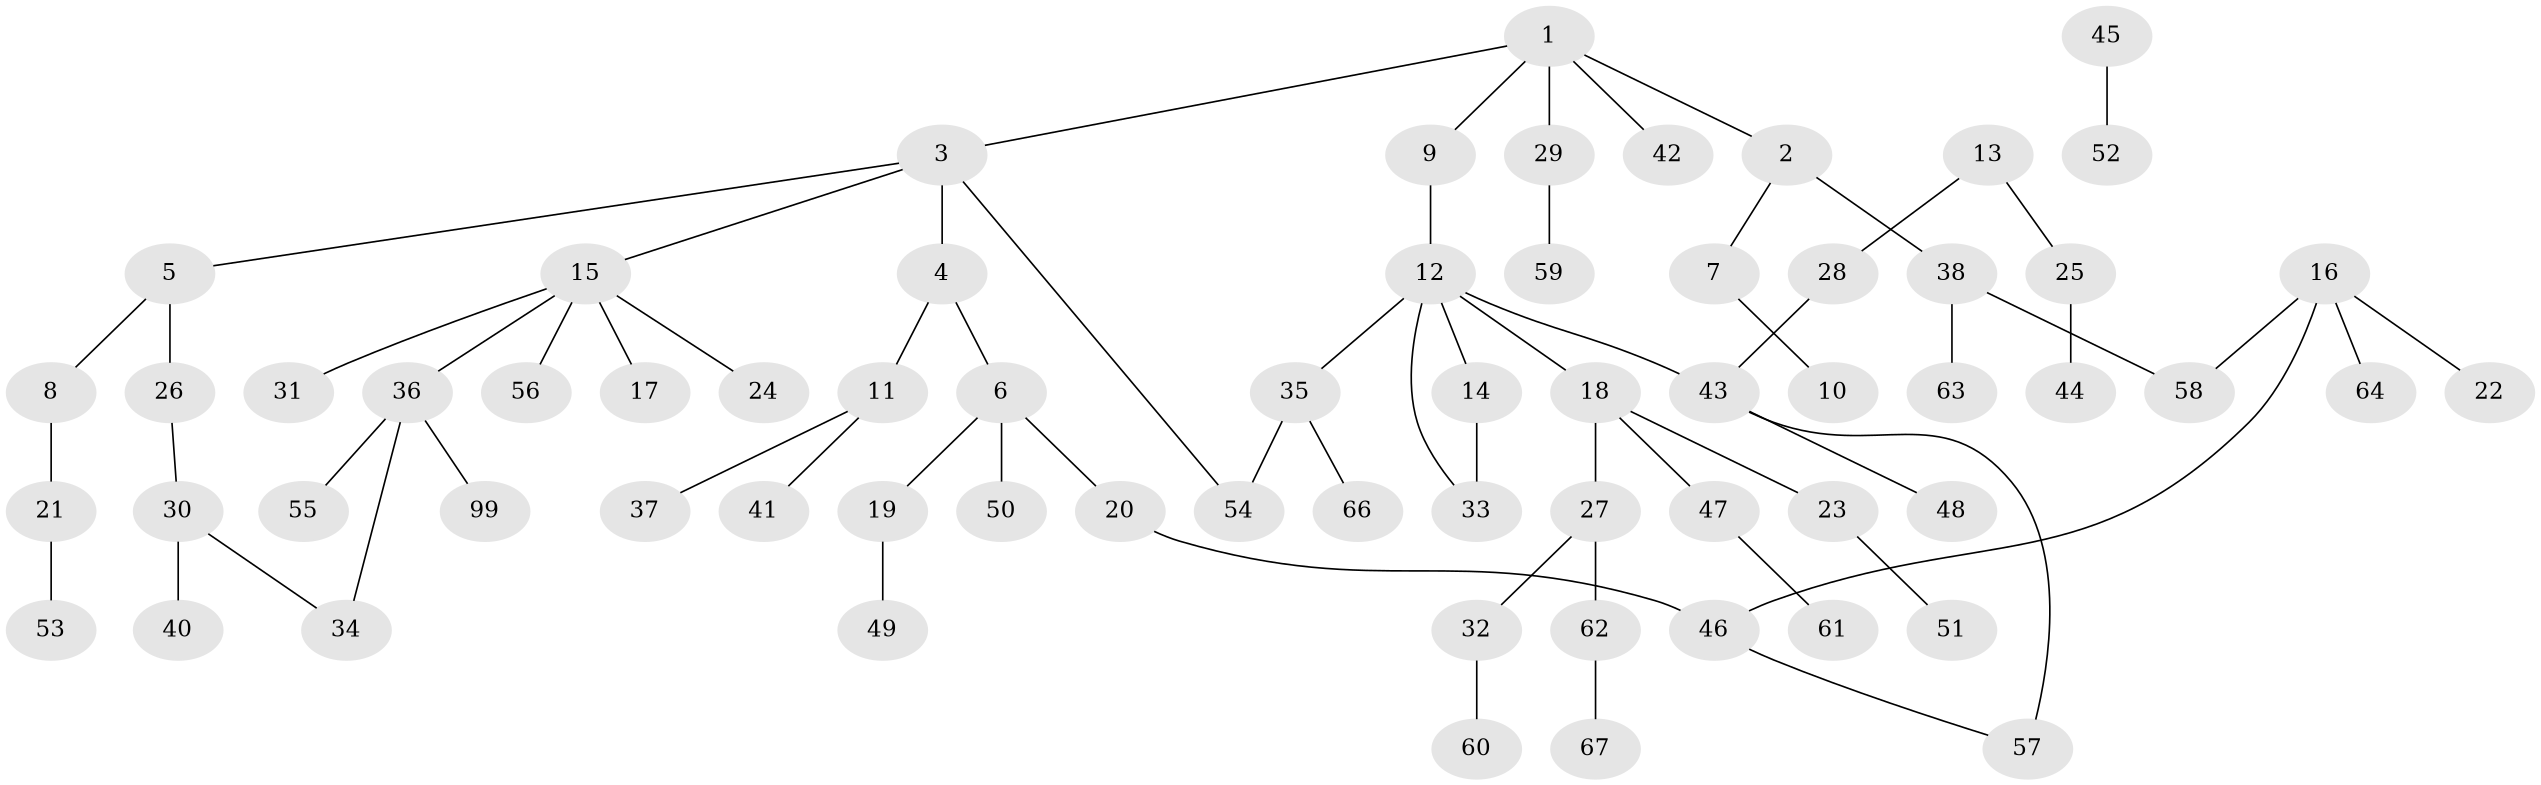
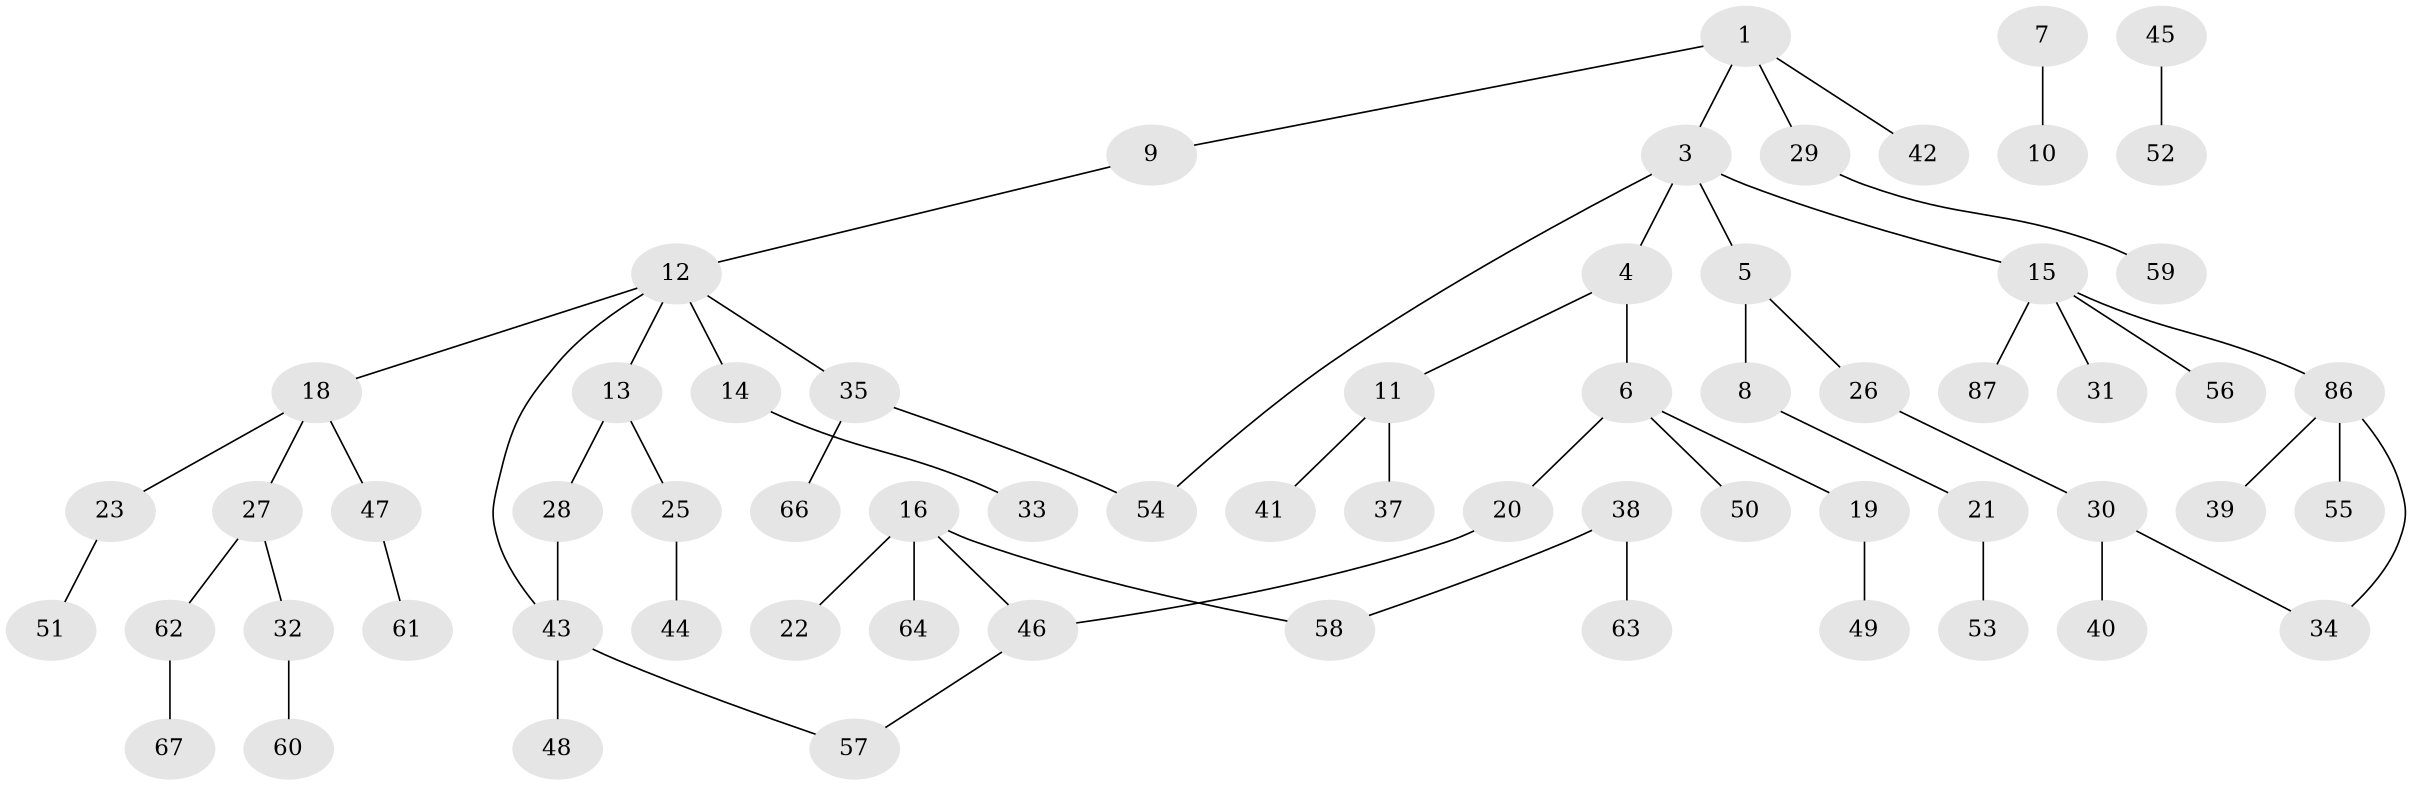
node "2": removed
node "36": label "36" -> "86"
node "17": label "17" -> "87"
node "24": removed
edge "12" -- "33": now "12" -- "13"
node "99": label "99" -> "39"
